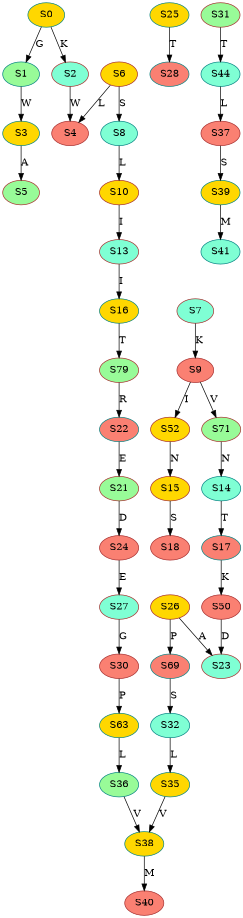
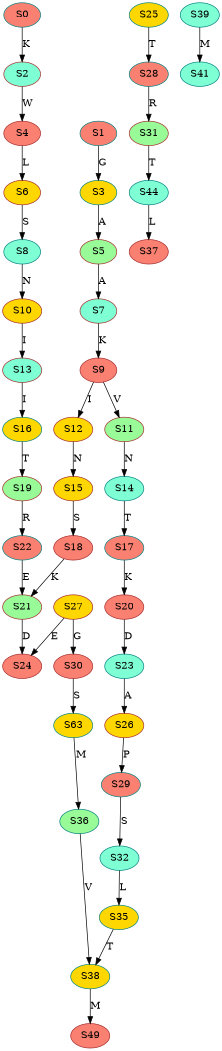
node "S0": fillcolor gold -> salmon
edge "S0" -> "S1": removed, label "G"
node "S1": fillcolor palegreen -> salmon
edge "S28" -> "S31": added, label "R"
edge "S6" -> "S4": reversed
edge "S1" -> "S3": label "W" -> "G"
edge "S37" -> "S39": removed, label "S"
edge "S8" -> "S10": label "L" -> "N"
node "S39": fillcolor gold -> aquamarine
edge "S5" -> "S7": added, label "A"
node "S79": label "S79" -> "S19"
node "S52": label "S52" -> "S12"
node "S71": label "S71" -> "S11"
edge "S24" -> "S27": reversed
edge "S18" -> "S21": added, label "K"
node "S27": fillcolor aquamarine -> gold
node "S50": label "S50" -> "S20"
edge "S26" -> "S23": reversed
node "S69": label "S69" -> "S29"
node "S23": color brown -> teal
edge "S30" -> "S63": label "P" -> "S"
edge "S63" -> "S36": label "L" -> "M"
edge "S35" -> "S38": label "V" -> "T"
node "S40": label "S40" -> "S49"
